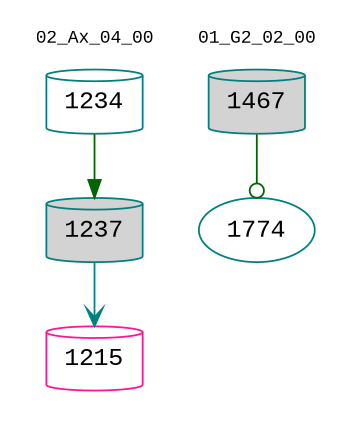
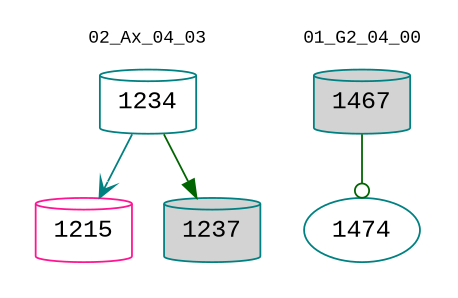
cluster "02_Ax_04_00": label "02_Ax_04_00" -> "02_Ax_04_03"
cluster "01_G2_02_00": label "01_G2_02_00" -> "01_G2_04_00"
node "1774": label "1774" -> "1474"
edge "1237" -> "1215": now "1234" -> "1215"
